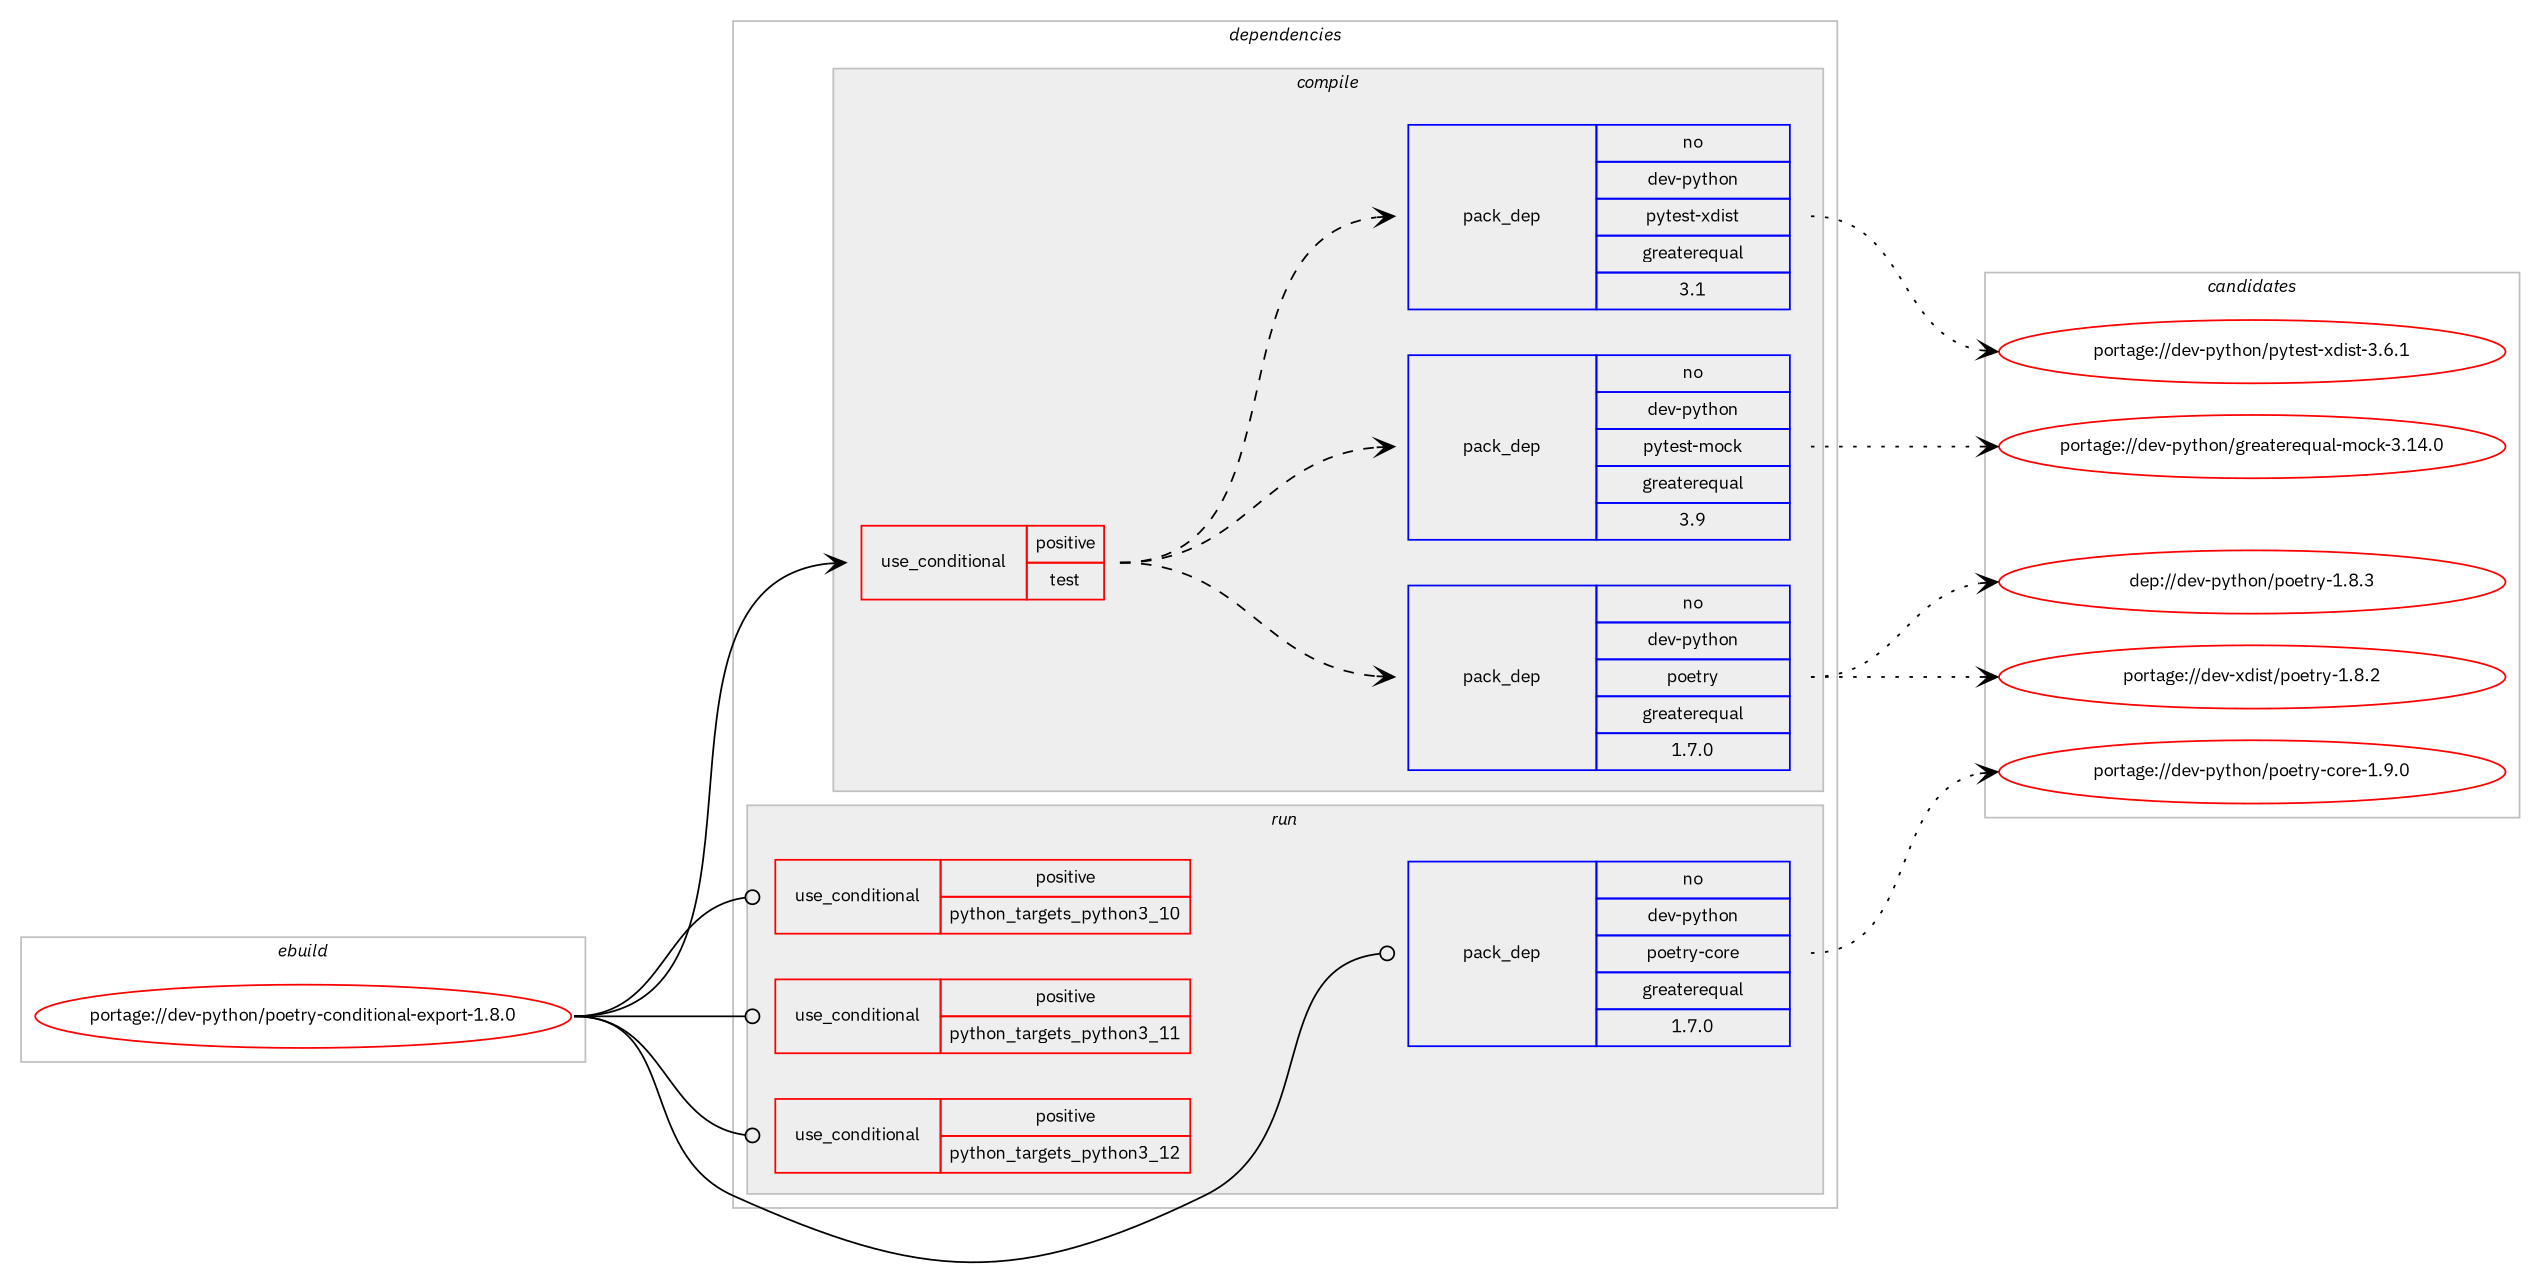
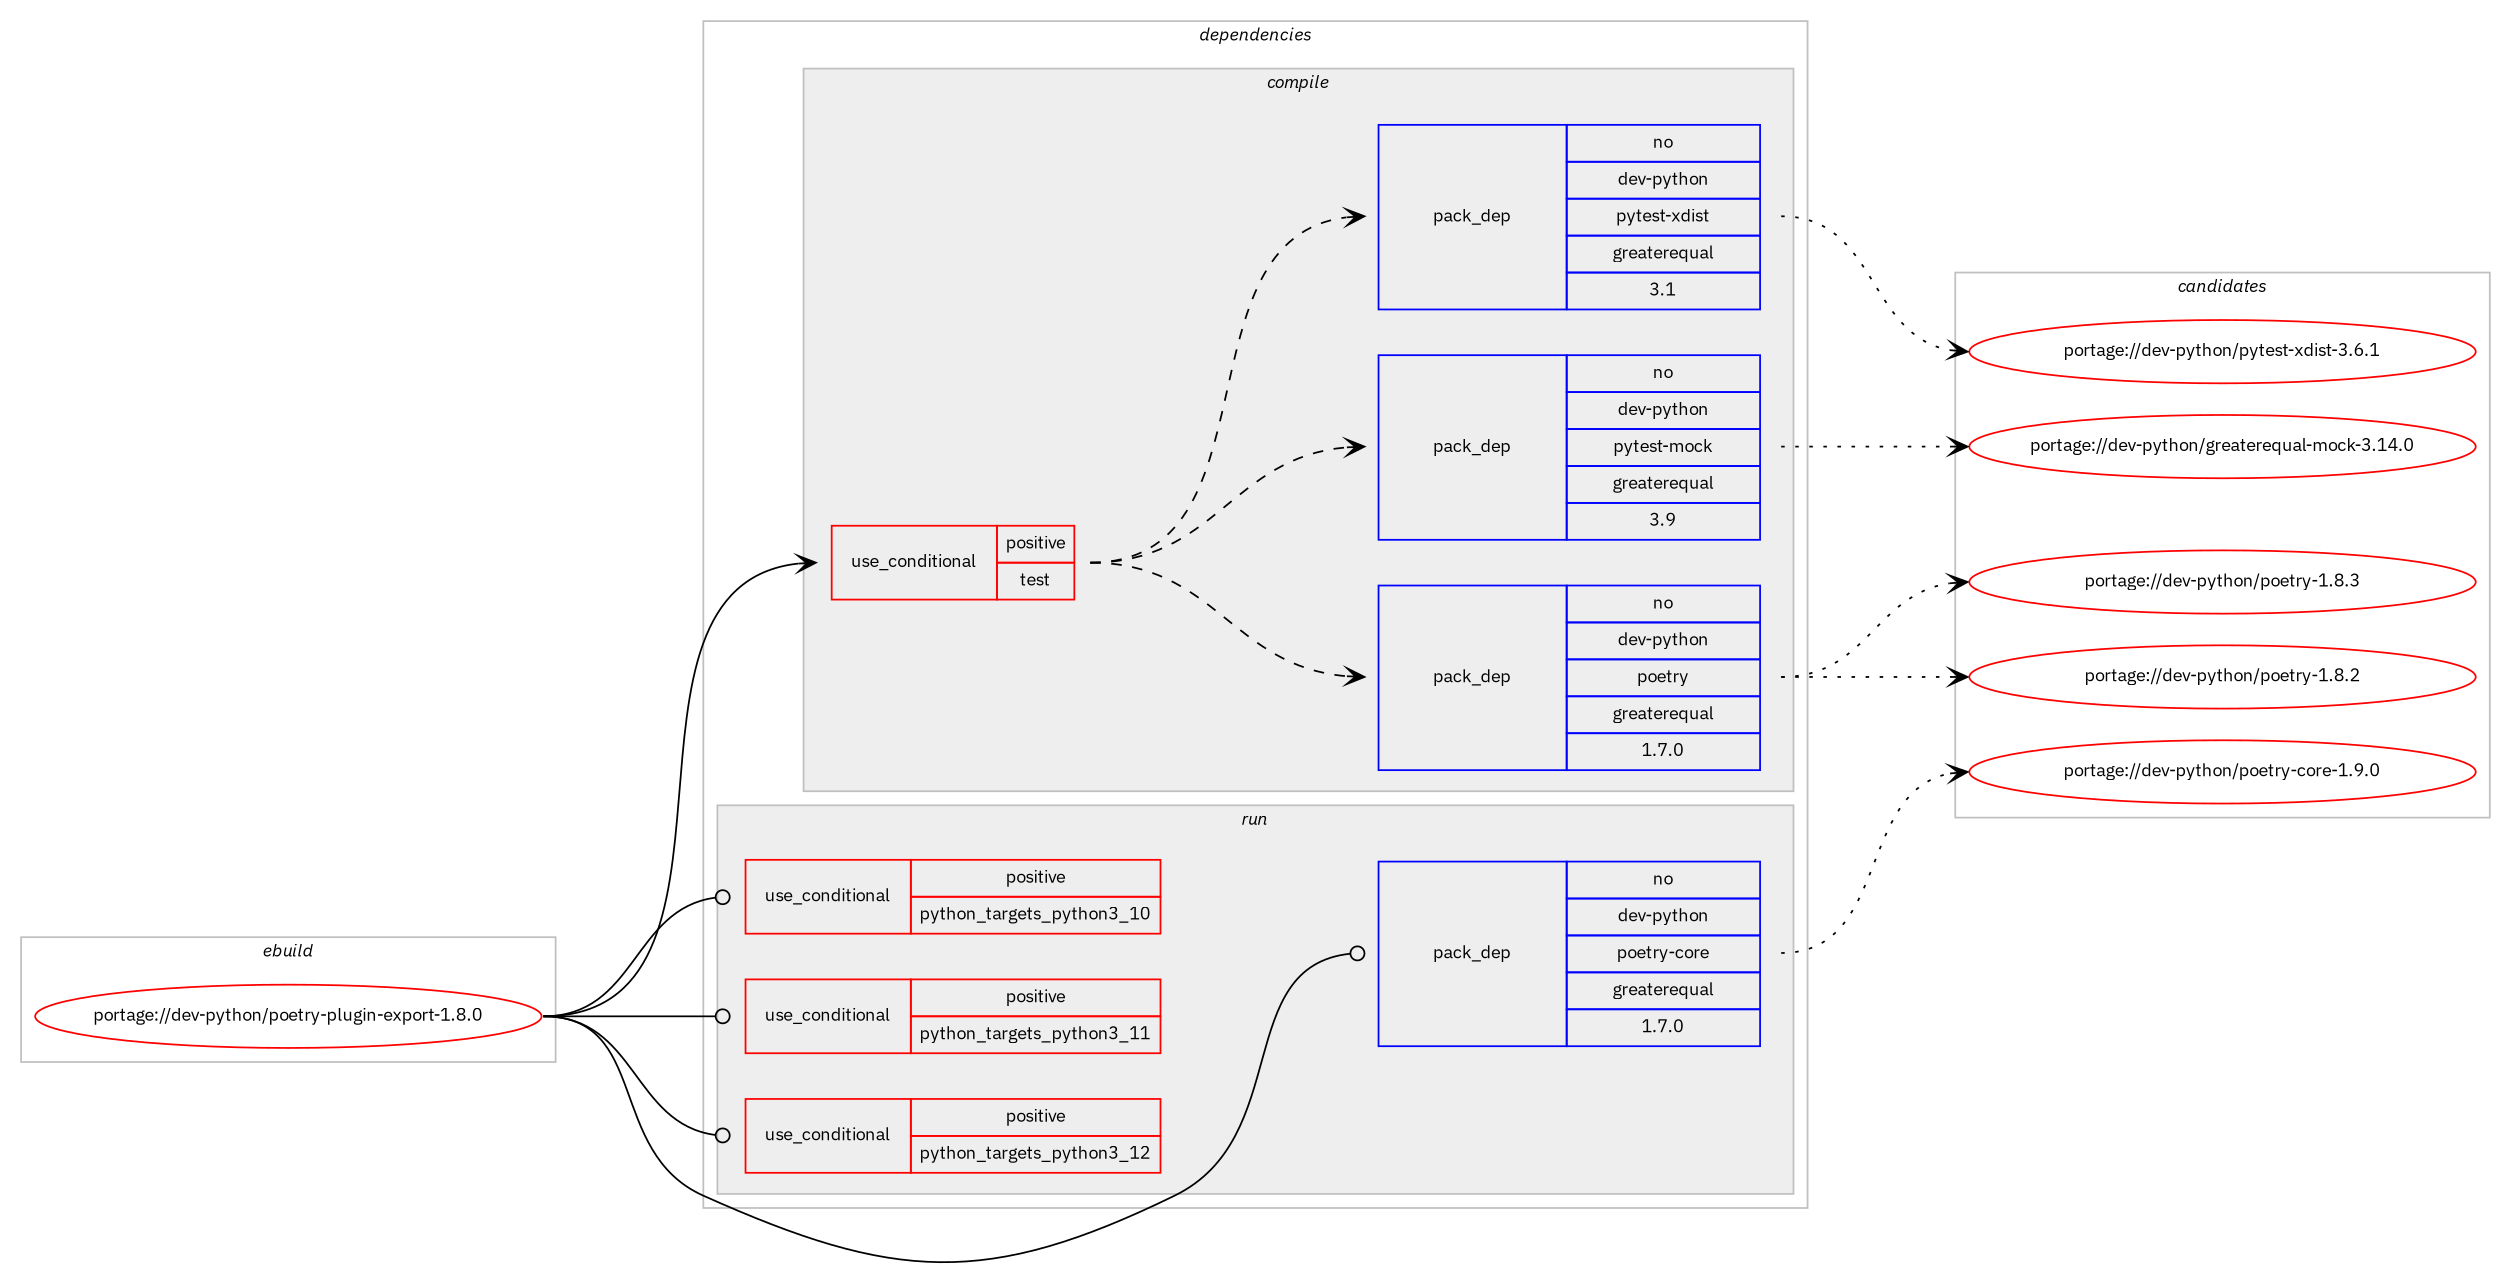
node "dep://dev-python/poetry-1.8.3": label "dep://dev-python/poetry-1.8.3" -> "portage://dev-python/poetry-1.8.3"
node "portage://dev-xdist/poetry-1.8.2": label "portage://dev-xdist/poetry-1.8.2" -> "portage://dev-python/poetry-1.8.2"
node "portage://dev-python/poetry-conditional-export-1.8.0": label "portage://dev-python/poetry-conditional-export-1.8.0" -> "portage://dev-python/poetry-plugin-export-1.8.0"
